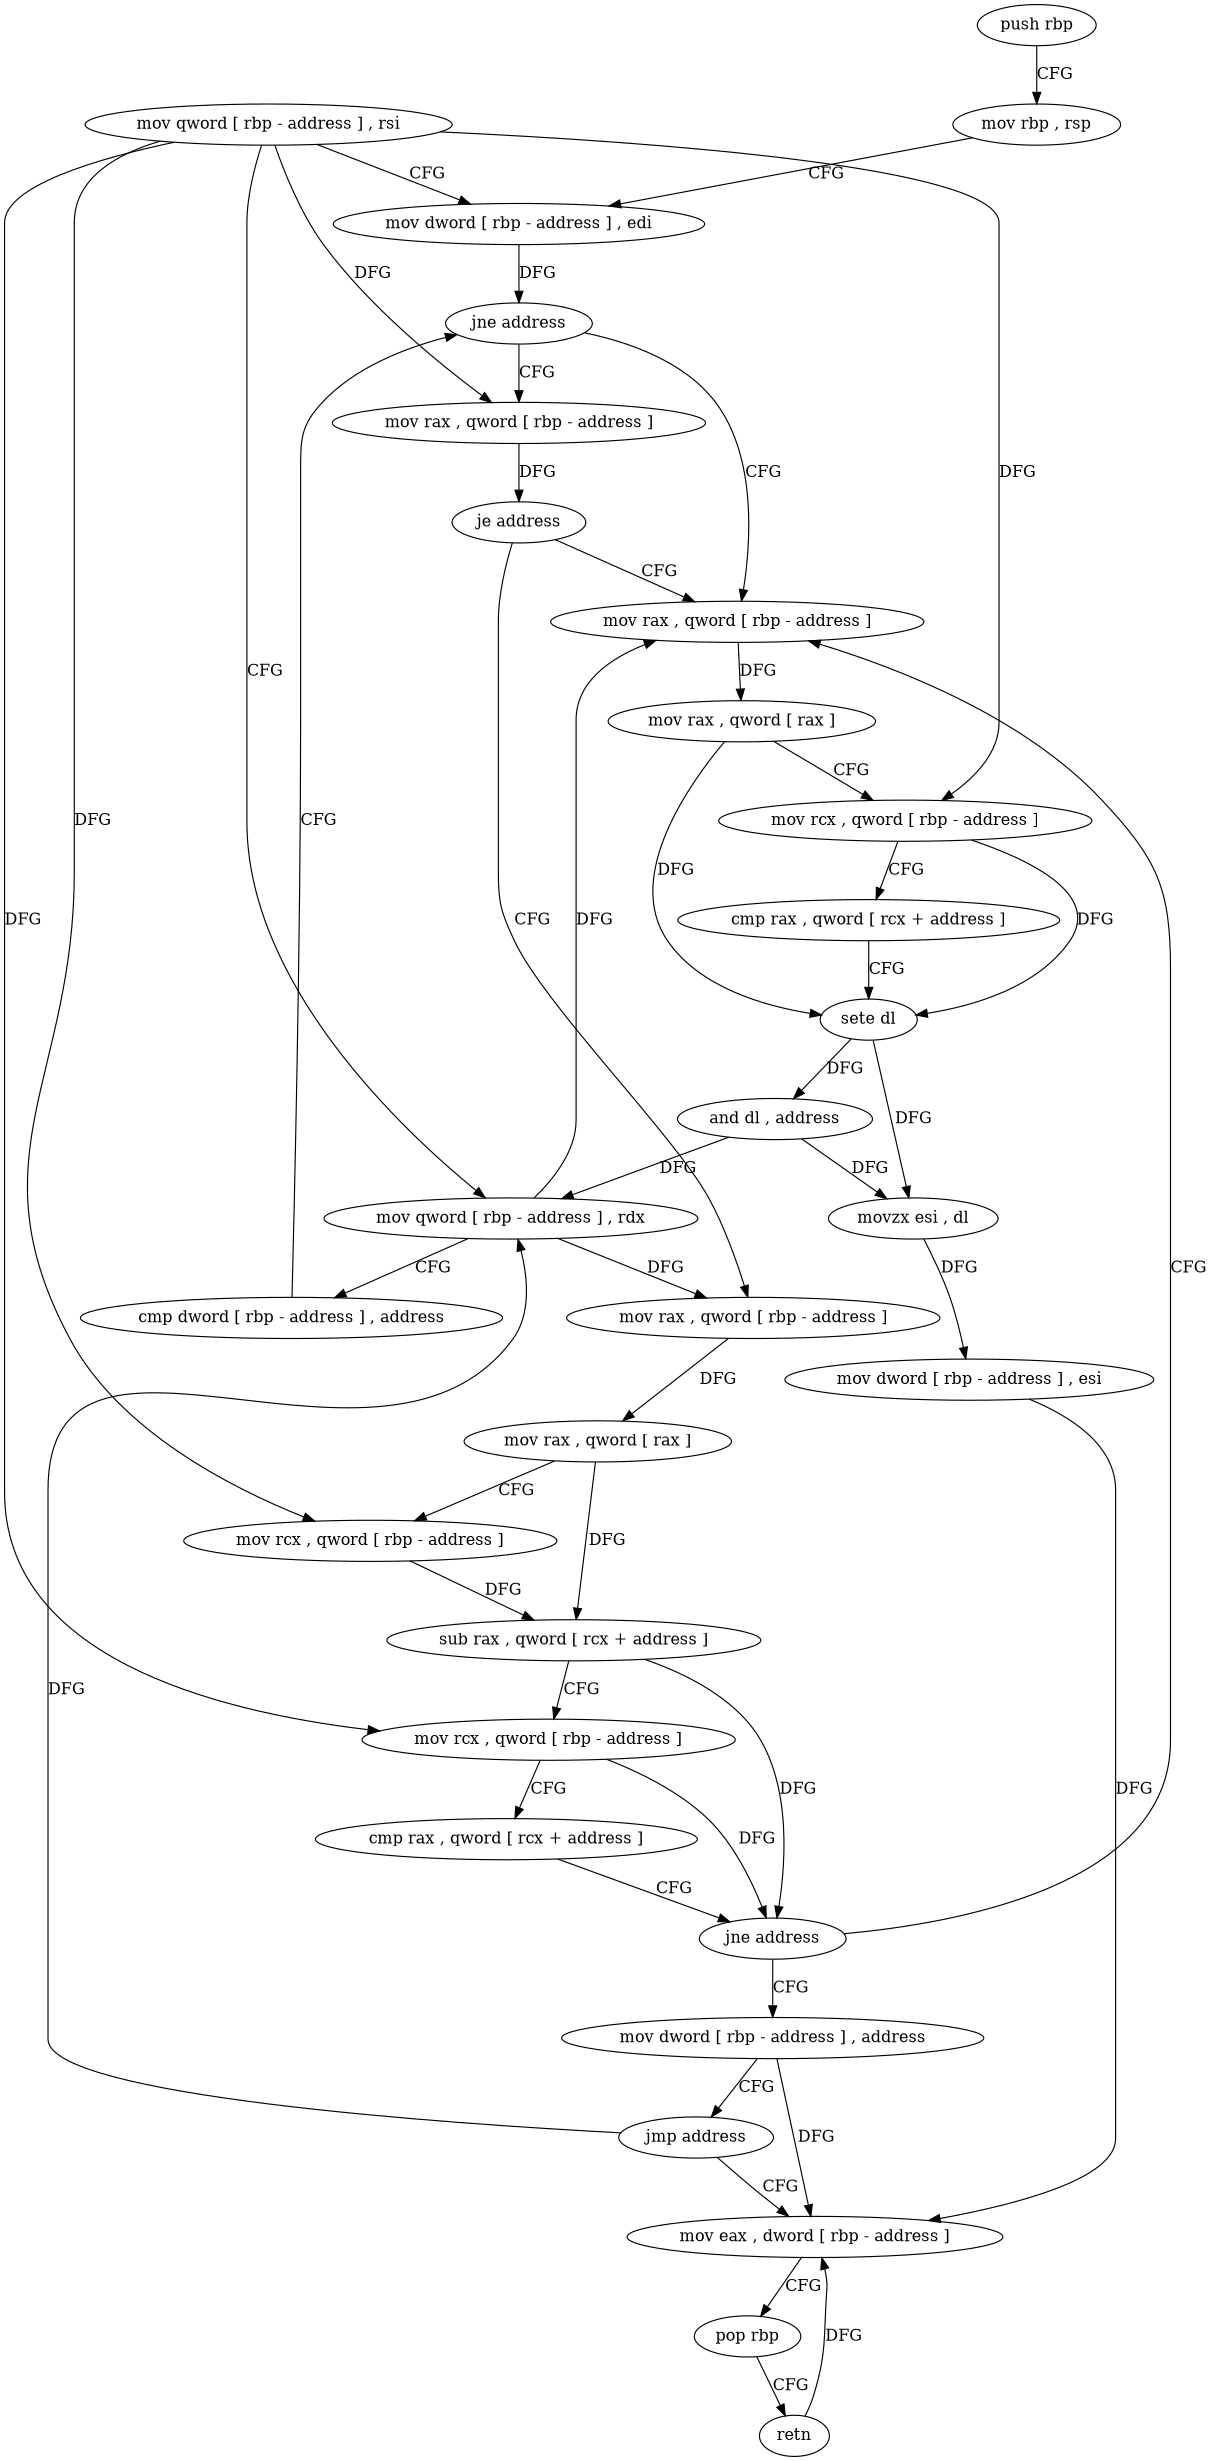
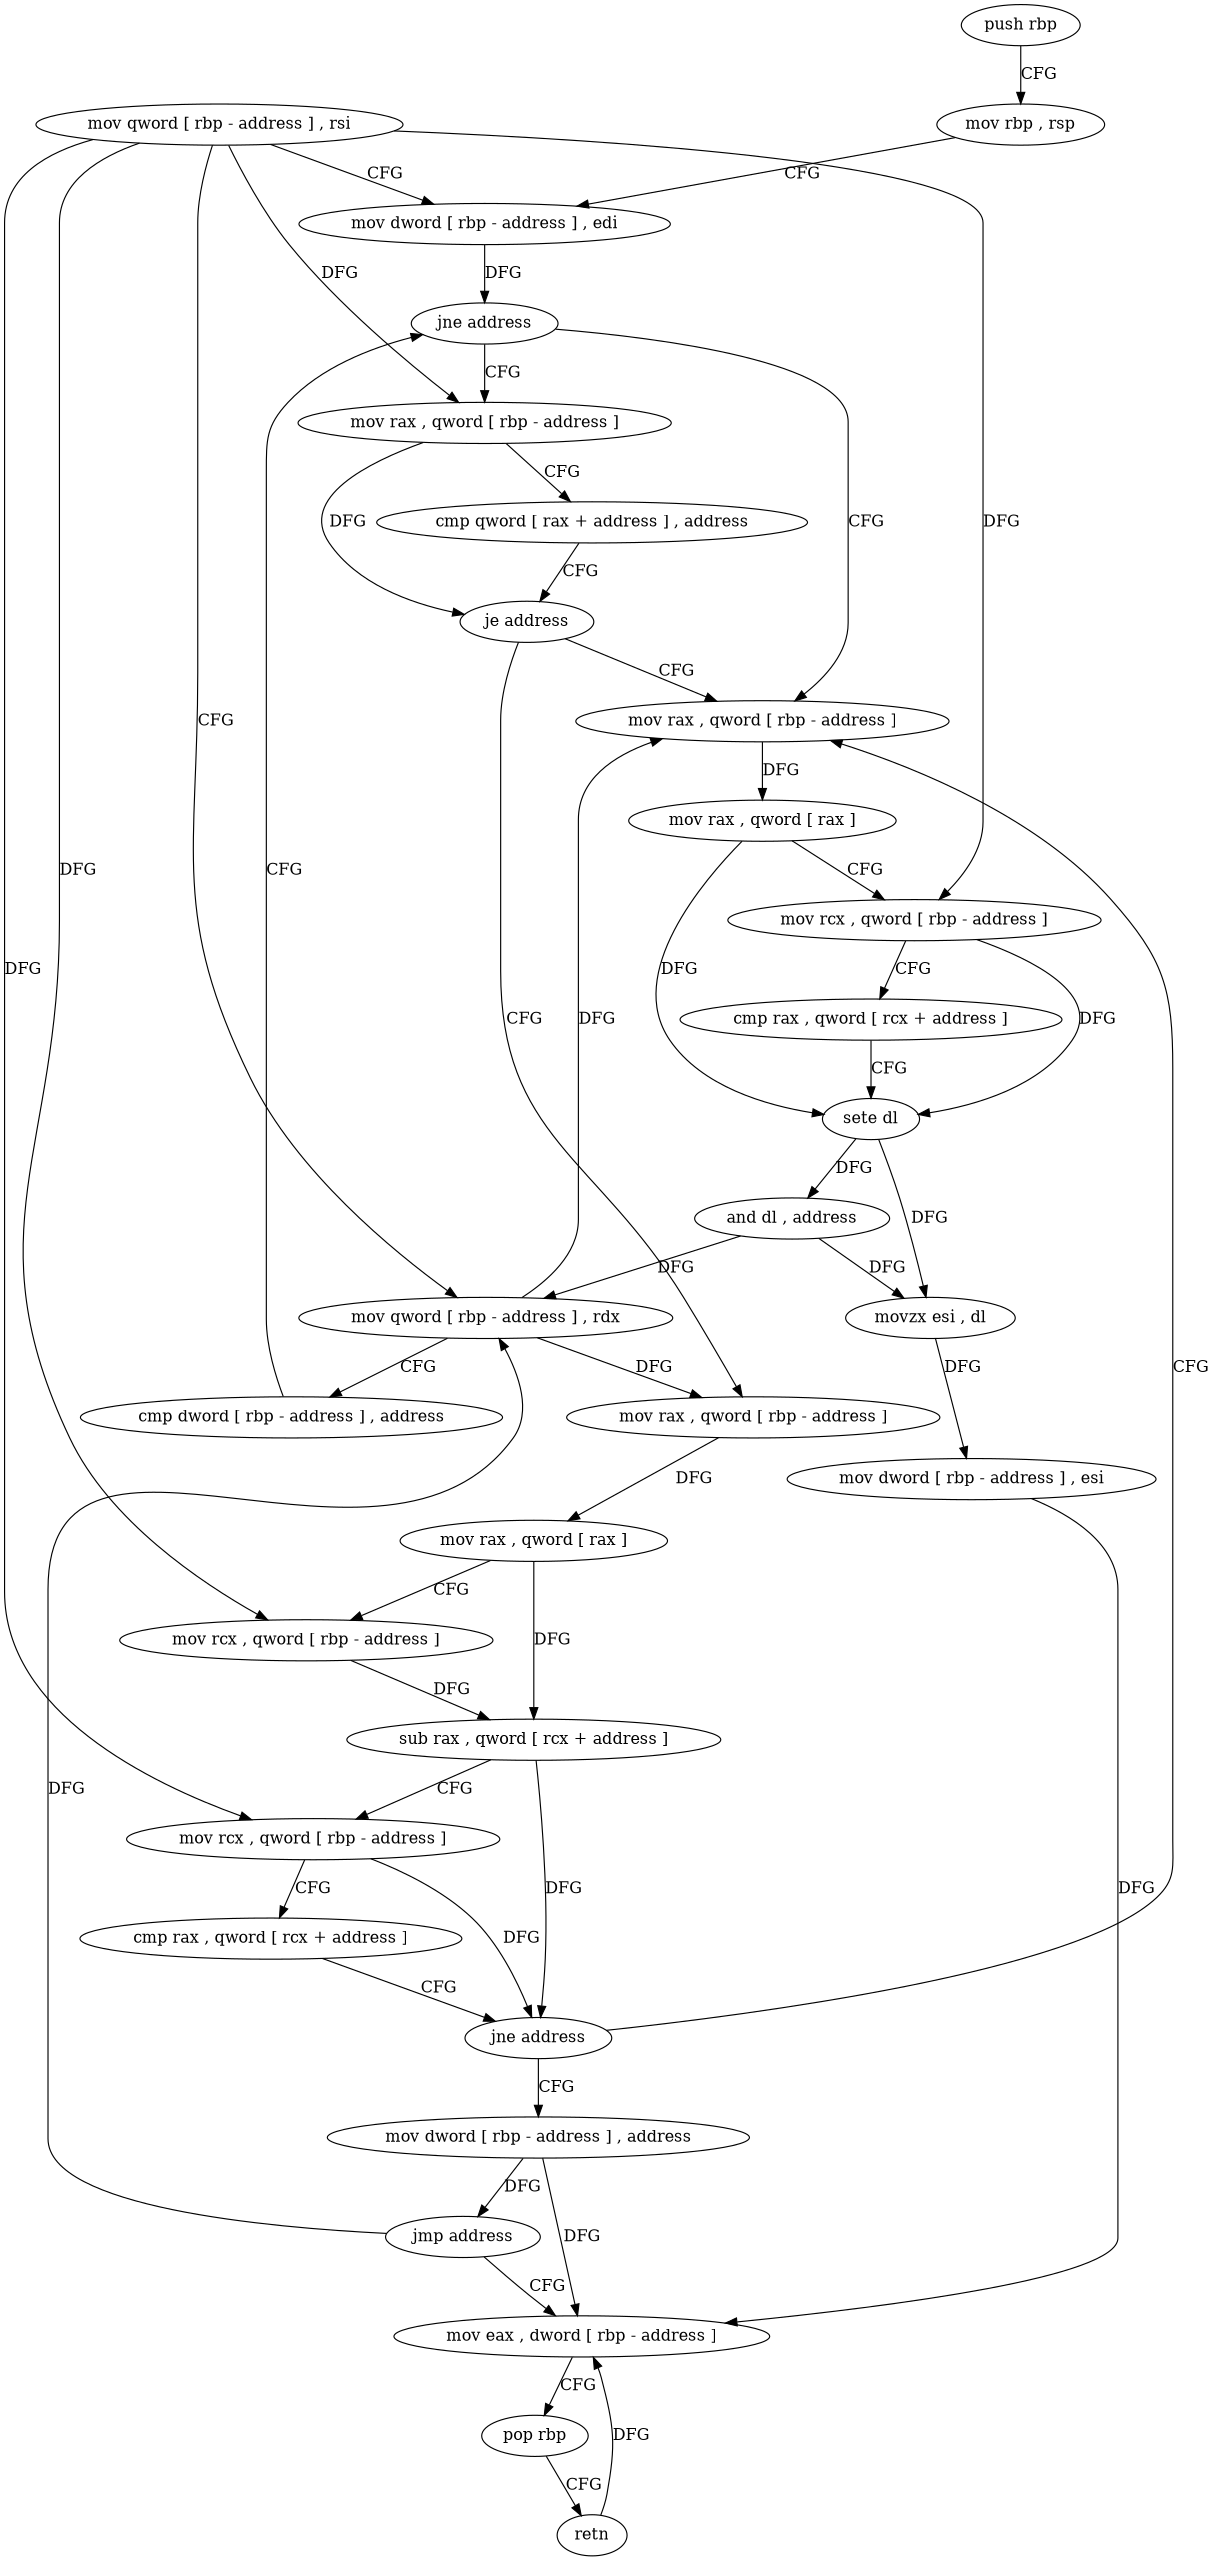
node "cmp qword [ rax + address ] , address": added
edge "mov dword [ rbp - address ] , address" -> "jmp address": label "CFG" -> "DFG"
